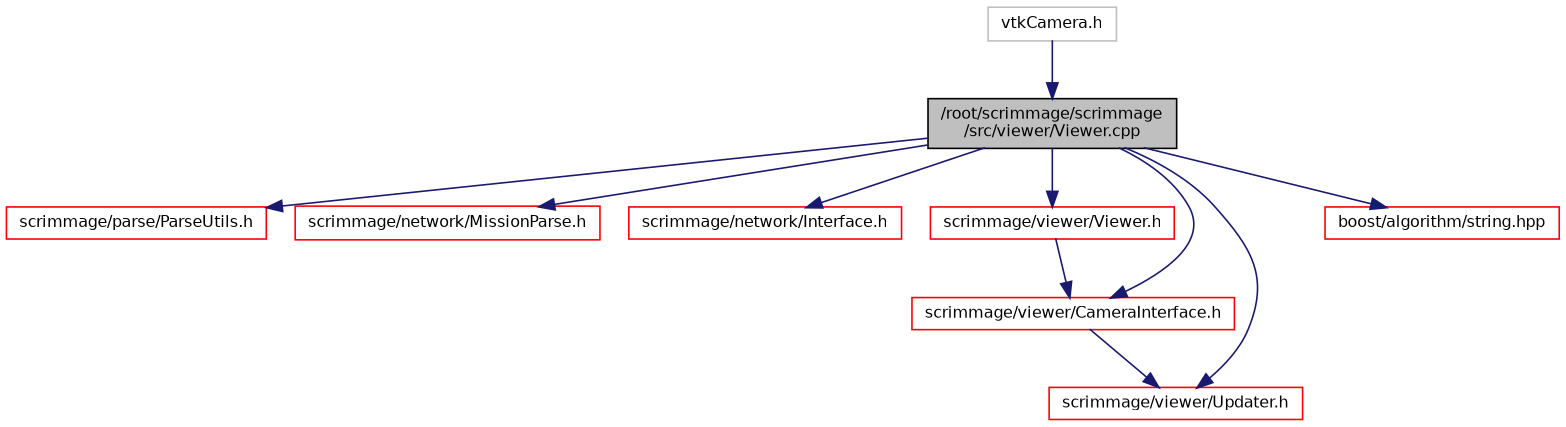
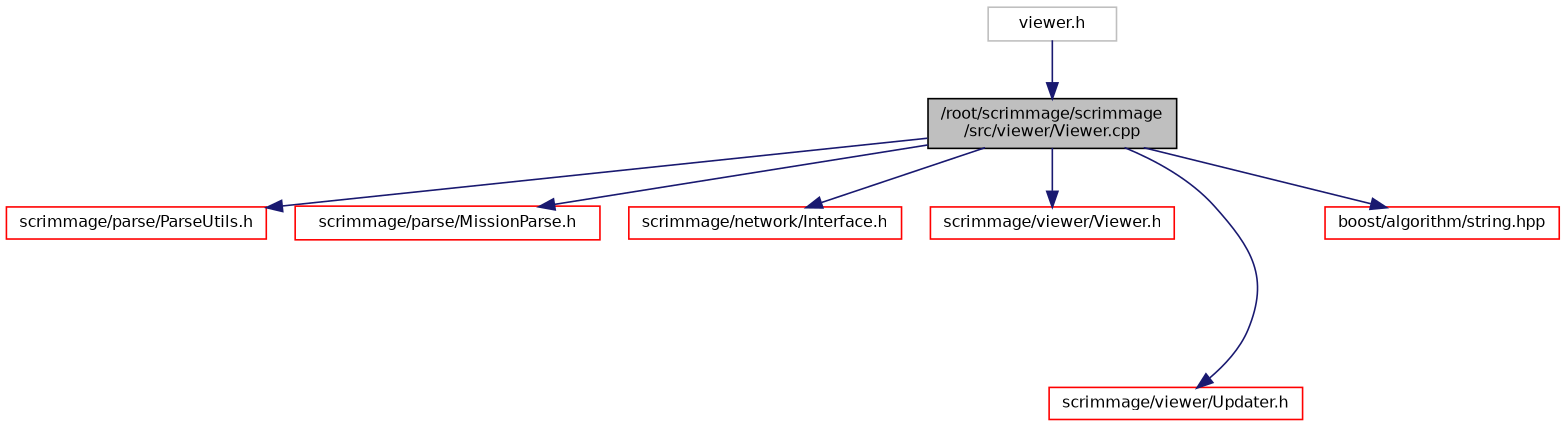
node "vtkCamera.h": label "vtkCamera.h" -> "viewer.h"
node "scrimmage/network/MissionParse.h": label "scrimmage/network/MissionParse.h" -> "scrimmage/parse/MissionParse.h"
node "scrimmage/viewer/CameraInterface.h": removed
